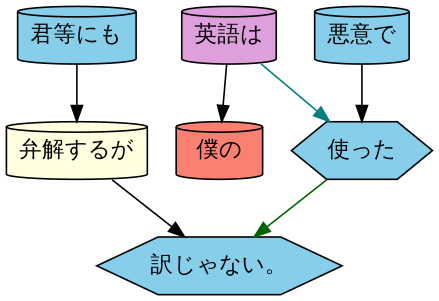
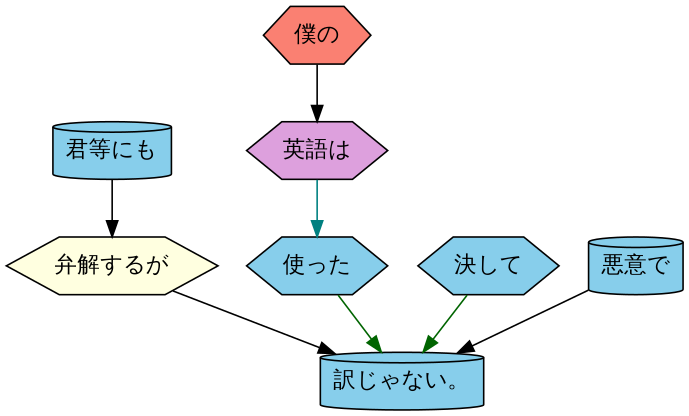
node "英語は": shape cylinder -> hexagon
edge "英語は" -> "僕の": reversed
edge "悪意で" -> "使った": now "悪意で" -> "訳じゃない。"
node "弁解するが": shape cylinder -> hexagon
node "僕の": shape cylinder -> hexagon
node "訳じゃない。": shape hexagon -> cylinder
node "決して": added
